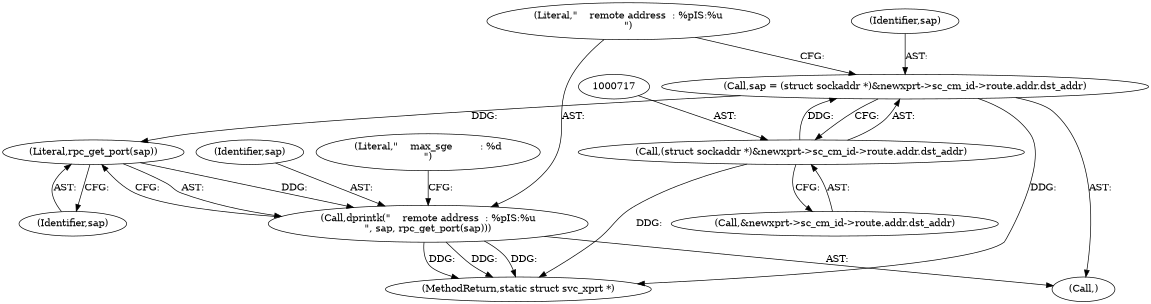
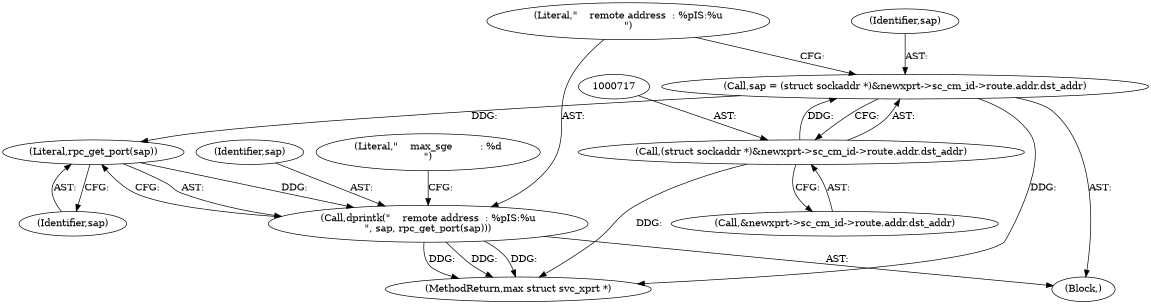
node "(MethodReturn,static struct svc_xprt *)": label "(MethodReturn,static struct svc_xprt *)" -> "(MethodReturn,max struct svc_xprt *)"
node "(Call,)": label "(Call,)" -> "(Block,)"
